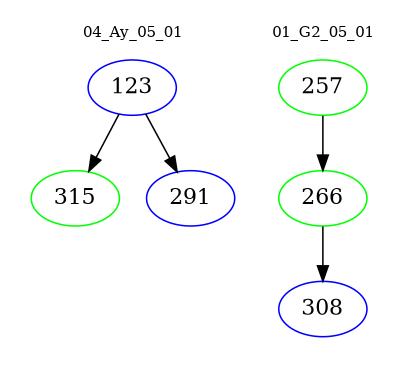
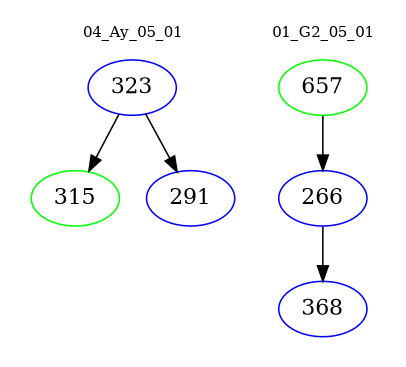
node "123": label "123" -> "323"
node "257": label "257" -> "657"
node "266": color green -> blue
node "308": label "308" -> "368"
